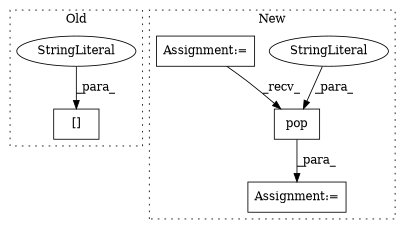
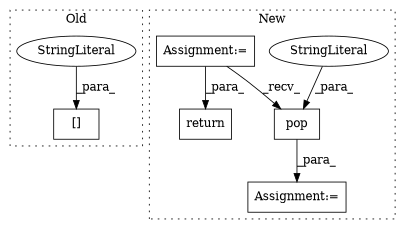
node "return": added
